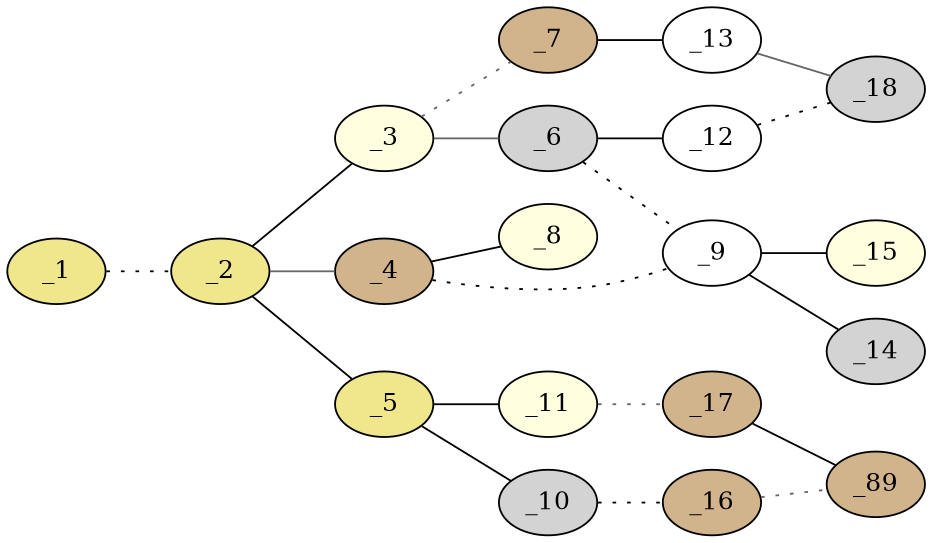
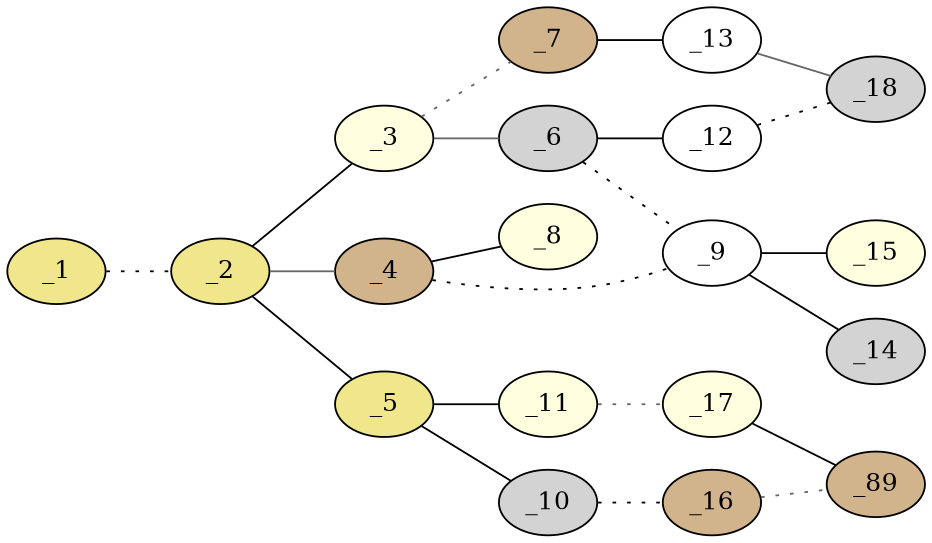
node "_17": fillcolor tan -> lightyellow
